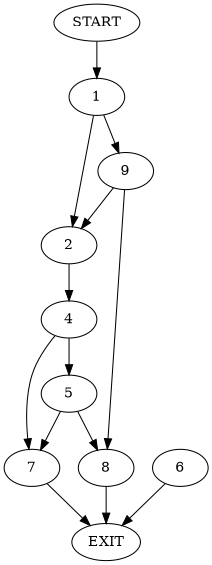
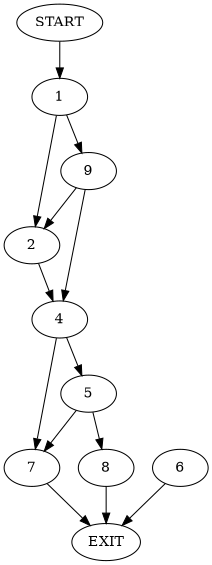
edge "9" -> "8": now "9" -> "4"
